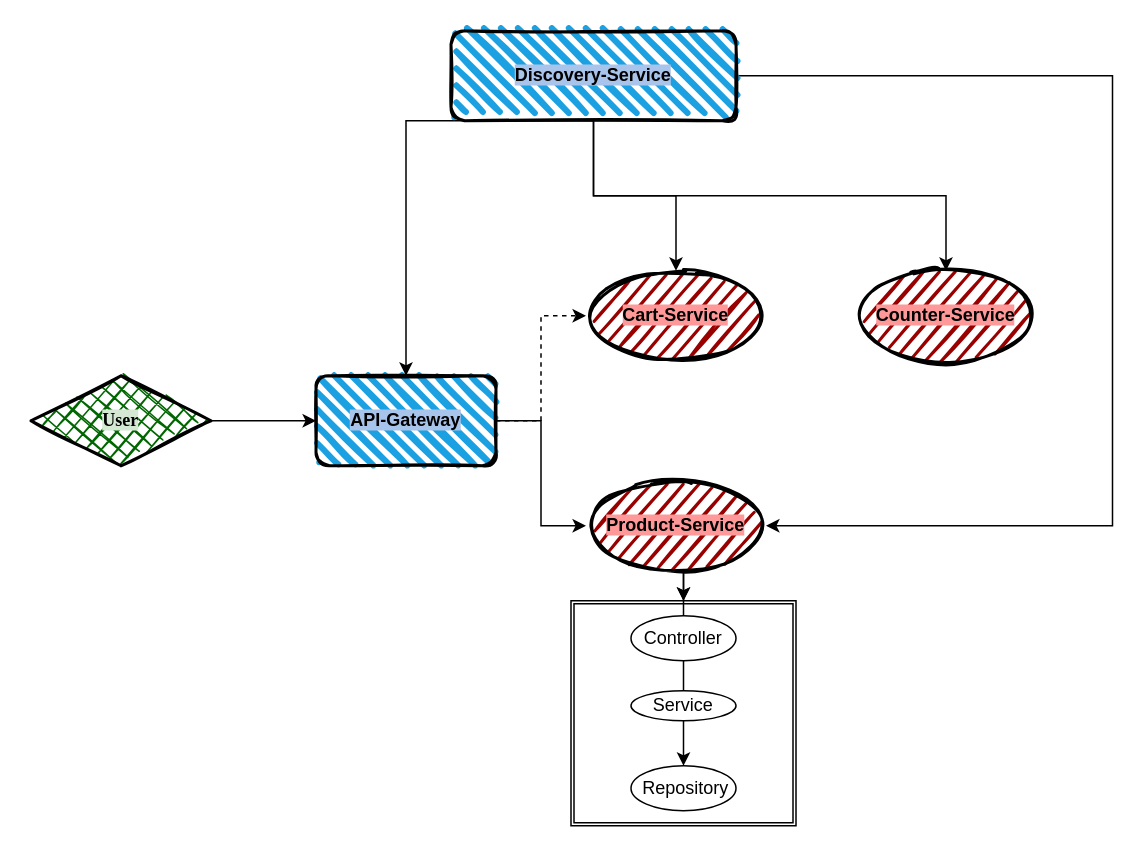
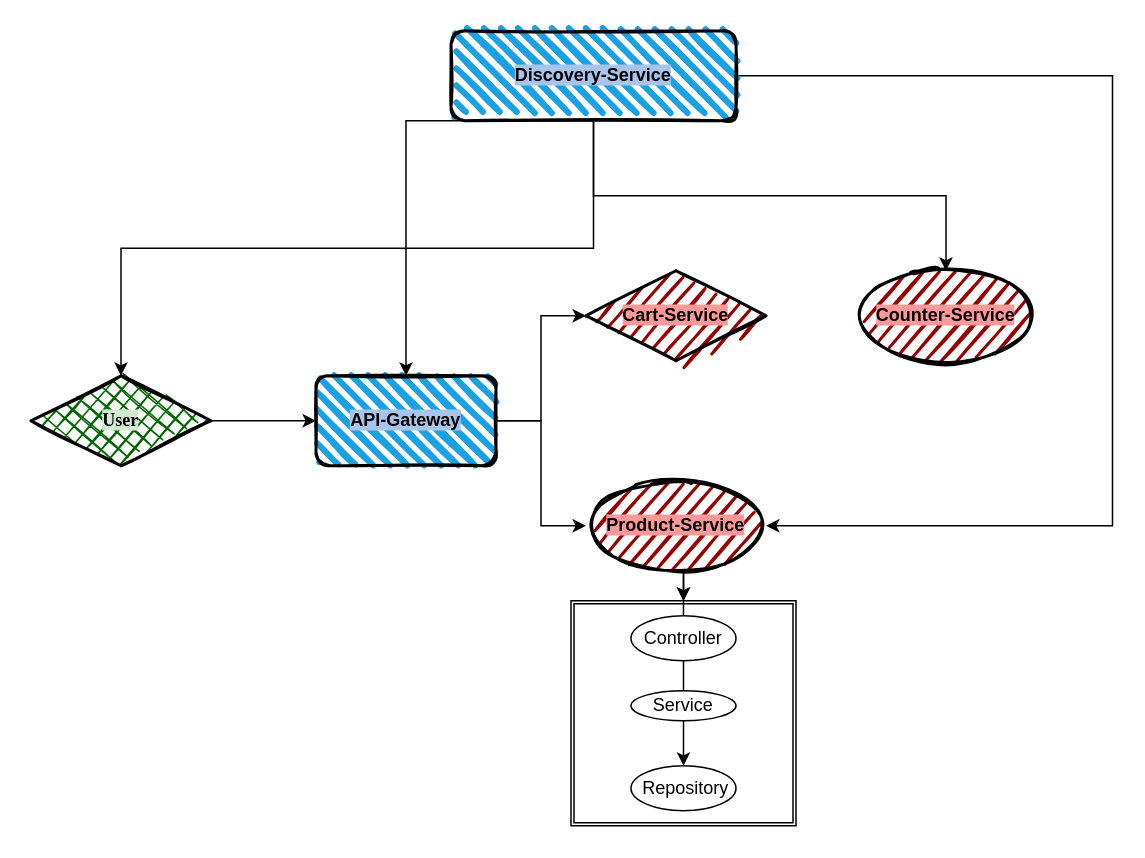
edge "Discovery-Service" -> "Cart-Service": now "Discovery-Service" -> "User"
node "Cart-Service": shape ellipse -> diamond
edge "API-Gateway" -> "Cart-Service": style dashed -> solid
